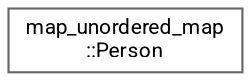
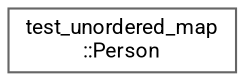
node "map_unordered_map ::Person": label "map_unordered_map ::Person" -> "test_unordered_map ::Person"
